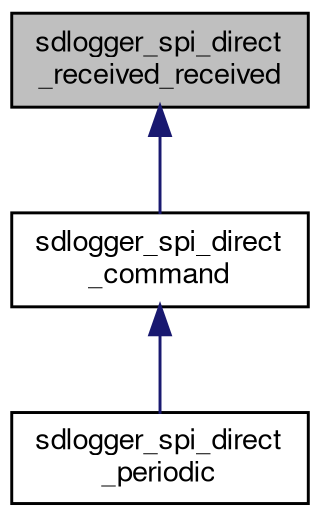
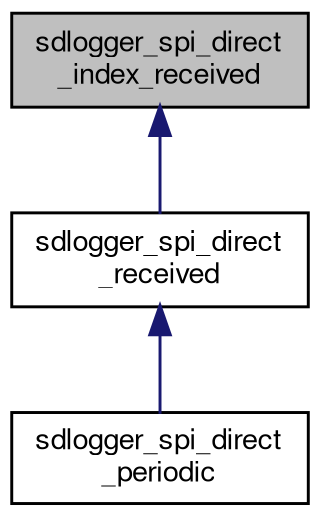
node "sdlogger_spi_direct _received_received": label "sdlogger_spi_direct _received_received" -> "sdlogger_spi_direct _index_received"
node "sdlogger_spi_direct _command": label "sdlogger_spi_direct _command" -> "sdlogger_spi_direct _received"
